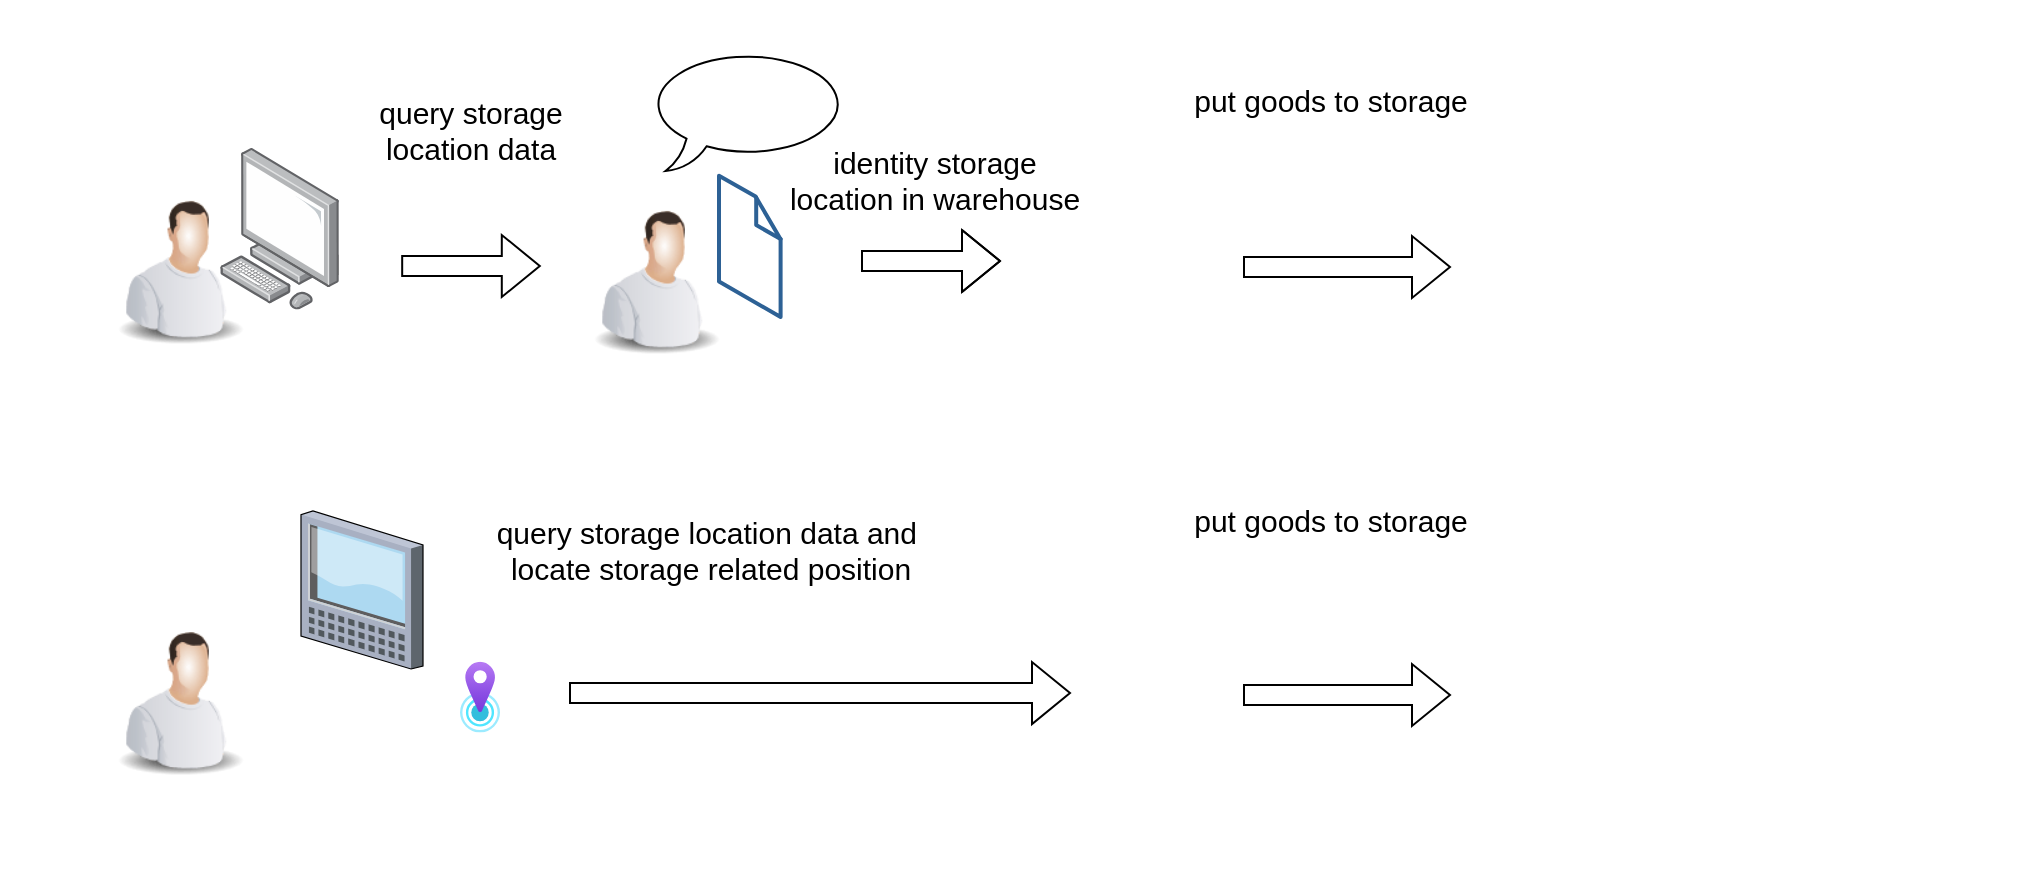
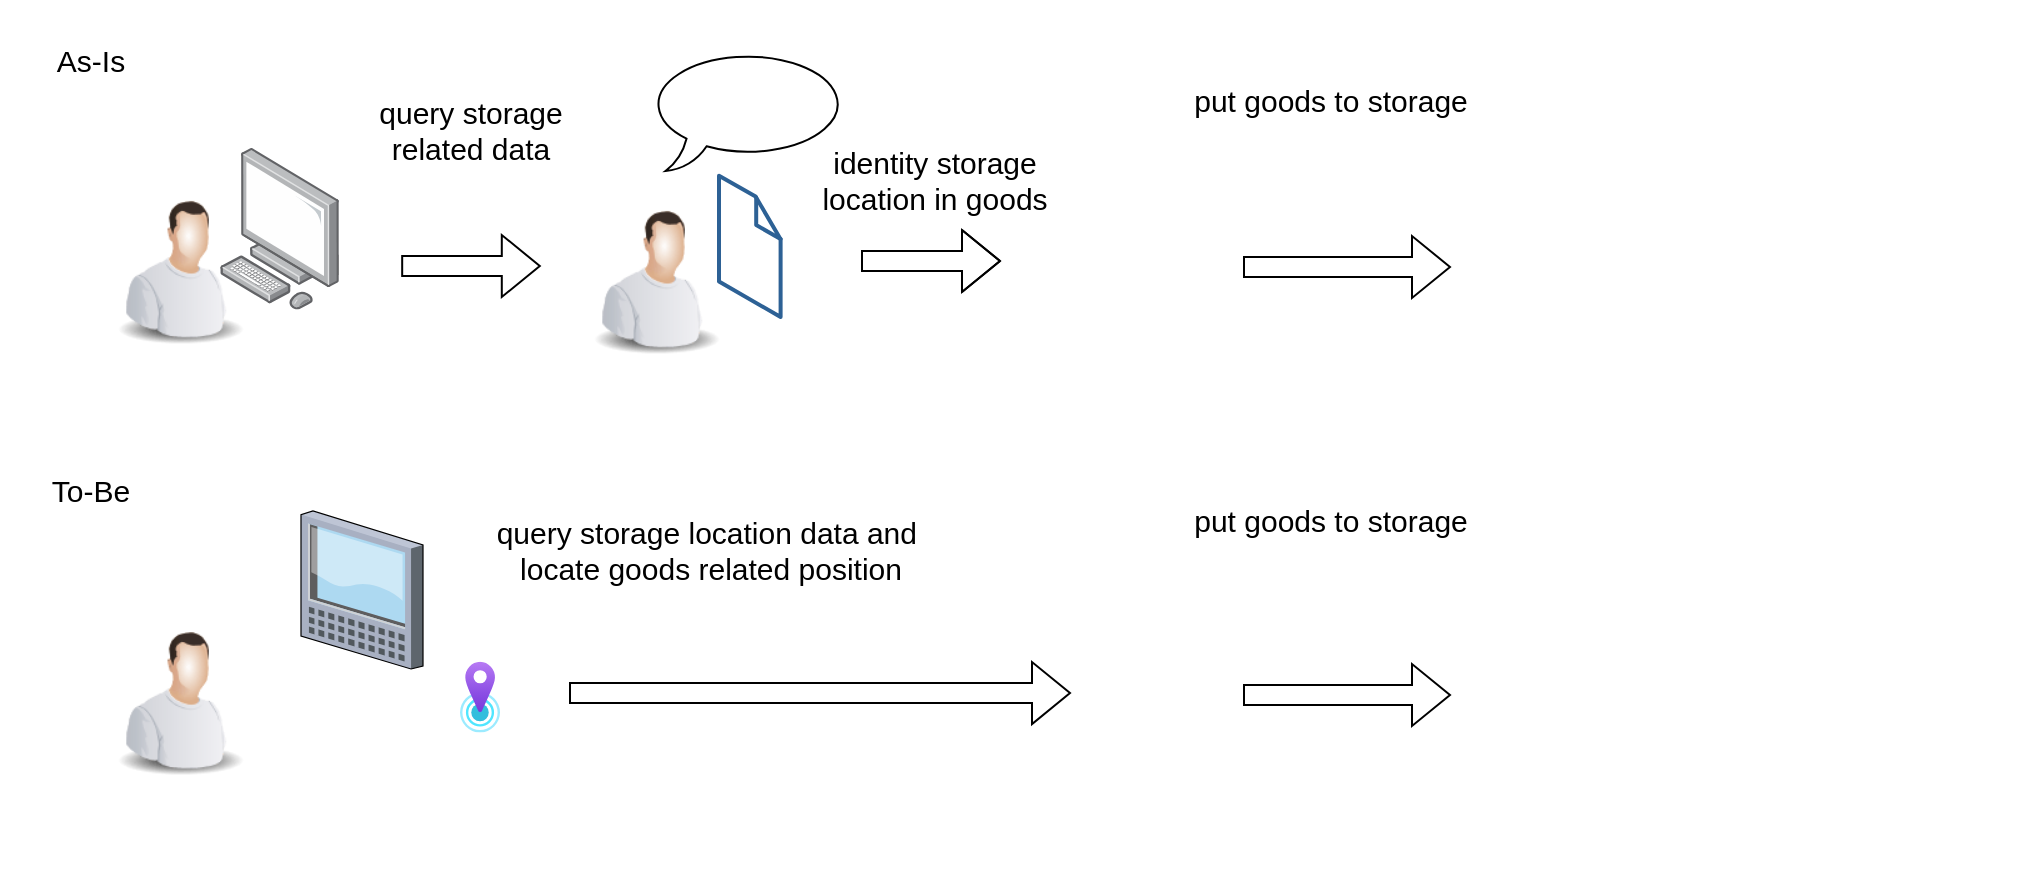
node "As-Is": added
node "query storage location data": label "query storage location data" -> "query storage related data"
node "identity storage location in warehouse": label "identity storage location in warehouse" -> "identity storage location in goods"
node "To-Be": added
node "query storage location data and locate storage related position": label "query storage location data and locate storage related position" -> "query storage location data and locate goods related position"
